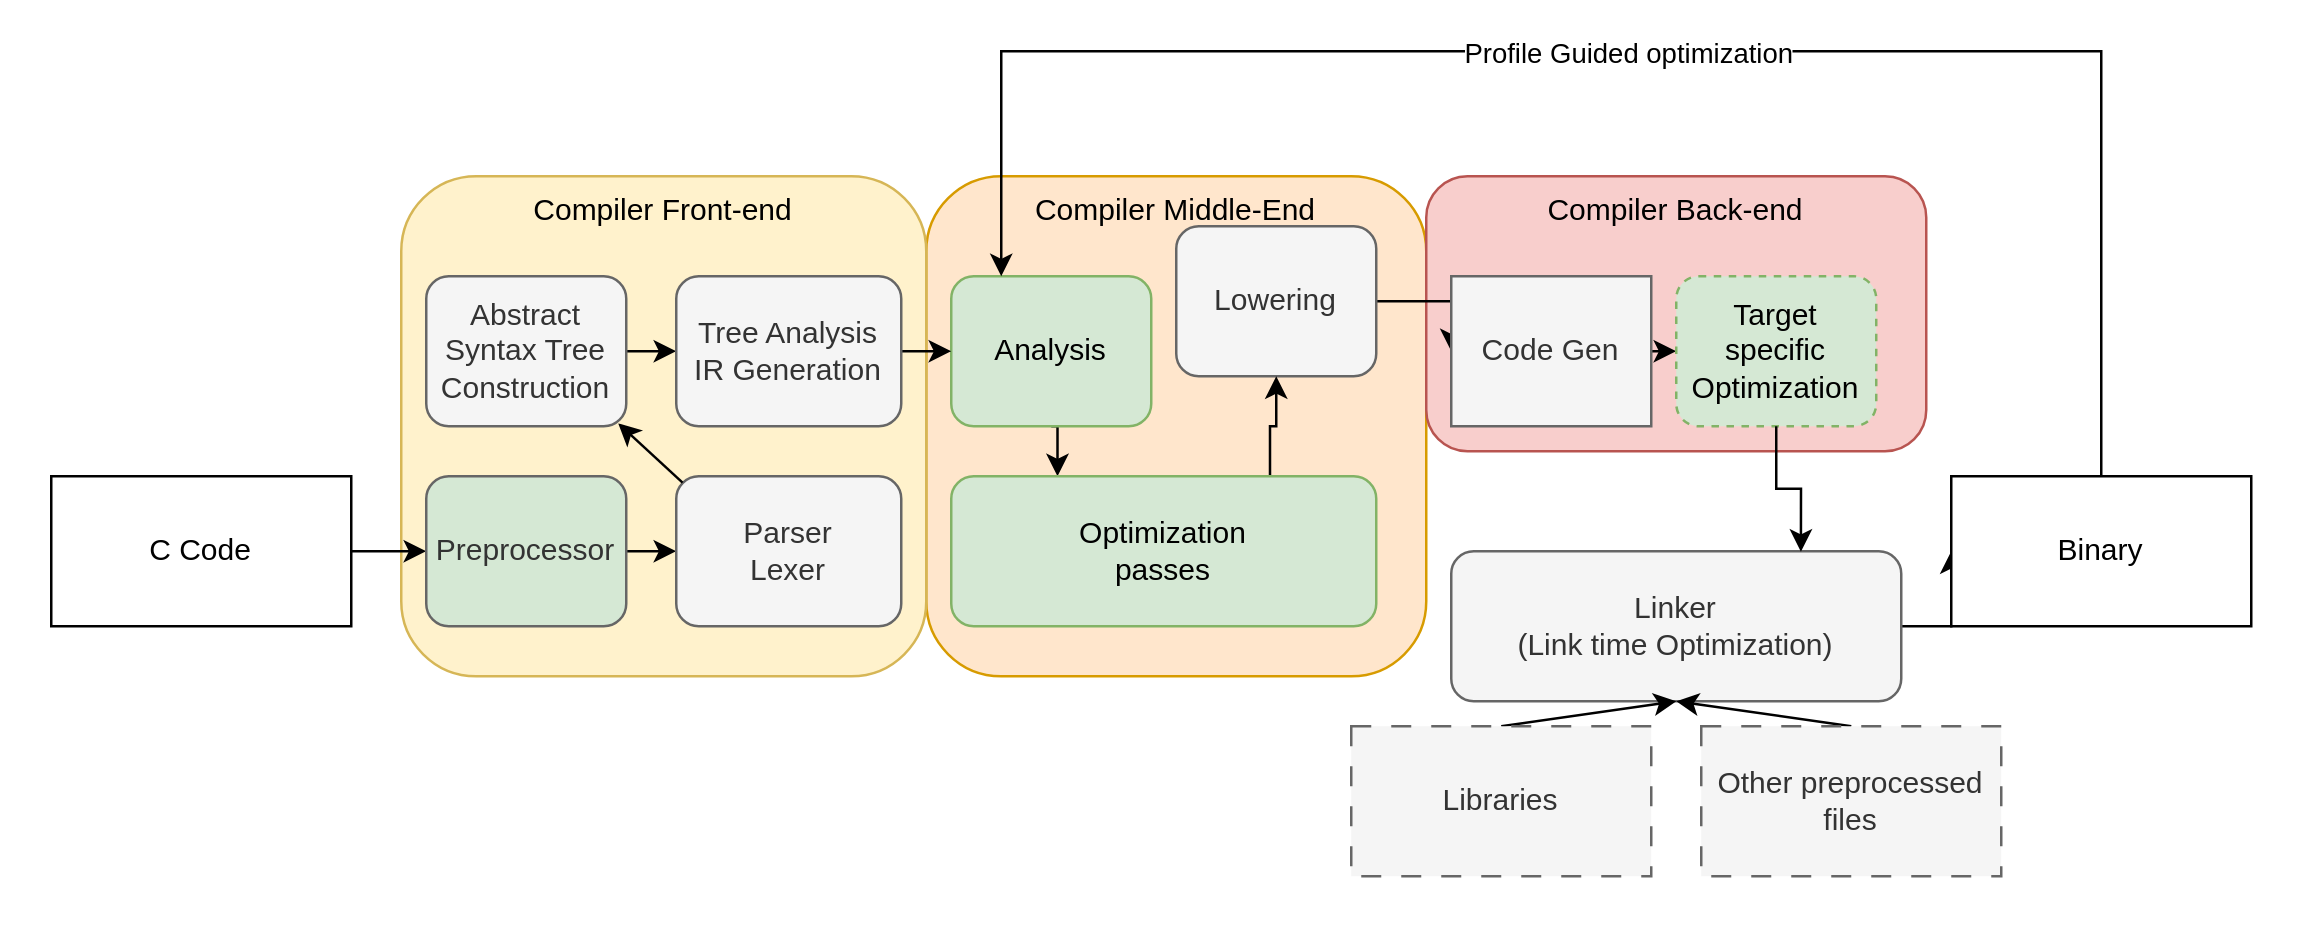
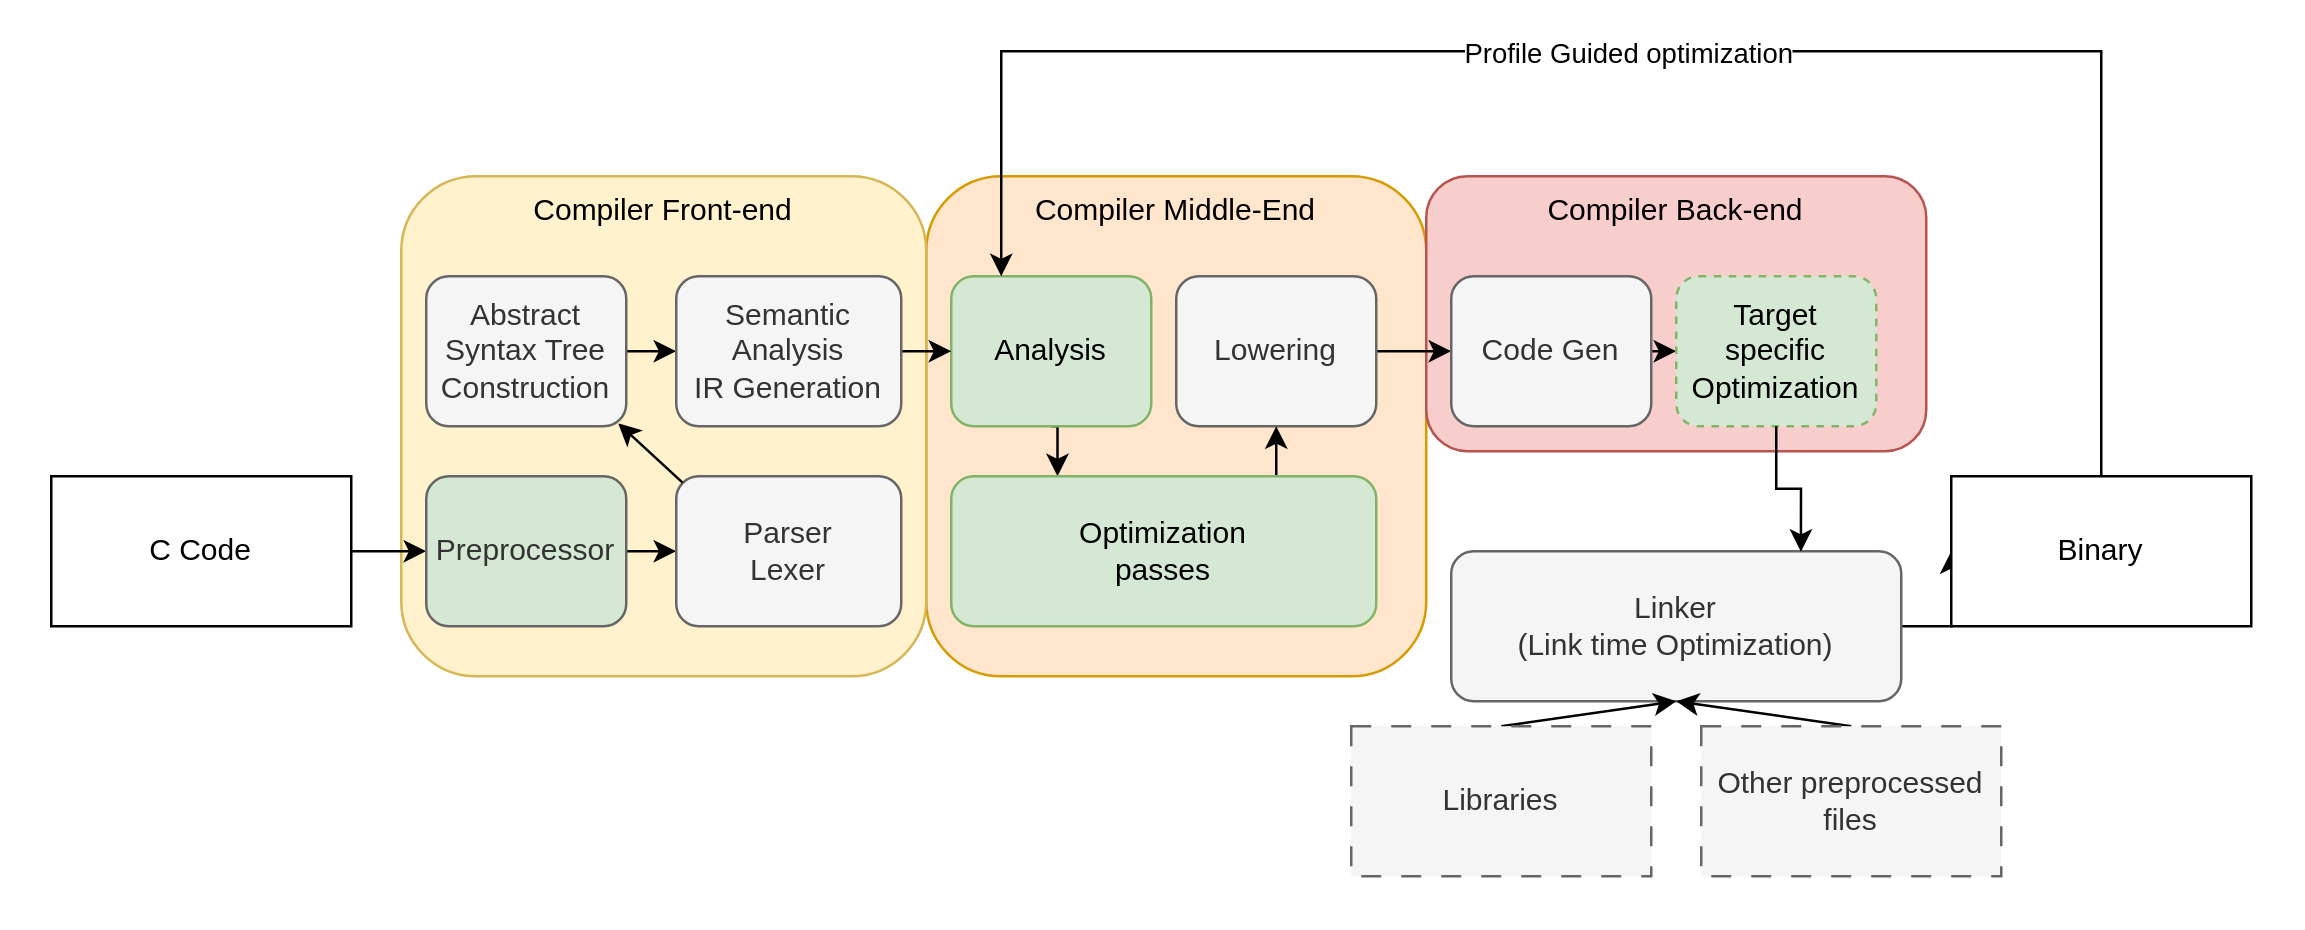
node "Lowering": moved (1276, 301) -> (1276, 351)
node "Tree Analysis IR Generation": label "Tree Analysis IR Generation" -> "Semantic Analysis IR Generation"
node "Code Gen": shape rectangle -> rounded rectangle
